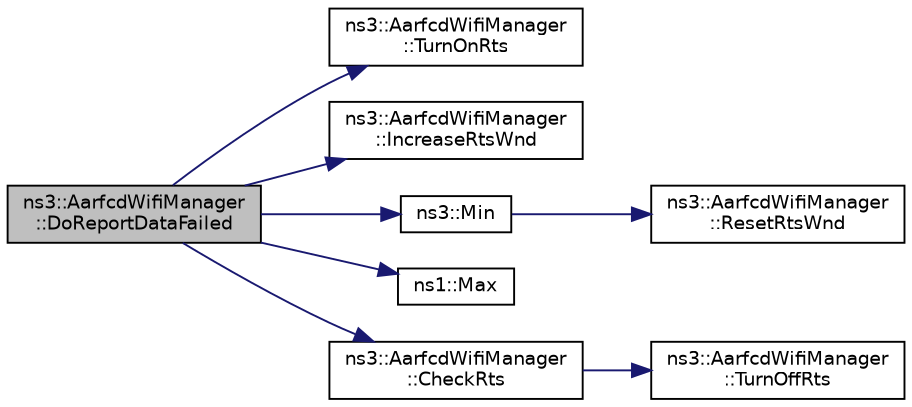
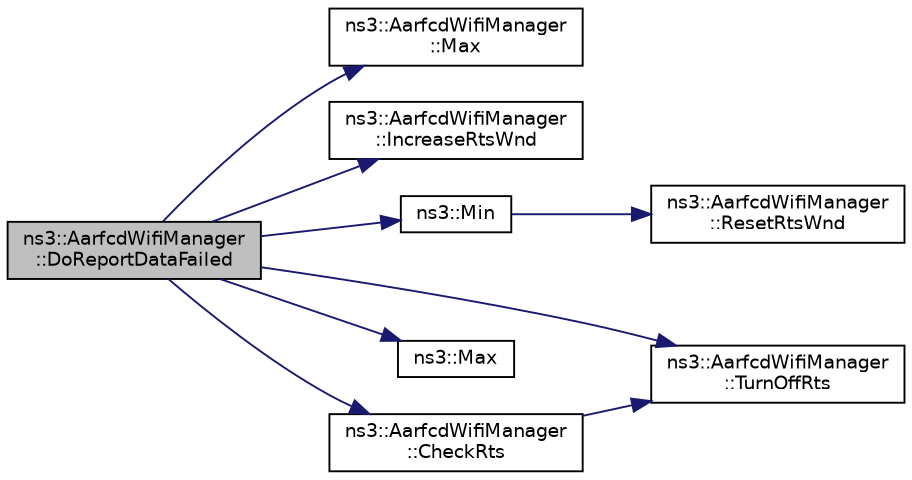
node "ns3::AarfcdWifiManager ::TurnOnRts": label "ns3::AarfcdWifiManager ::TurnOnRts" -> "ns3::AarfcdWifiManager ::Max"
node "ns1::Max": label "ns1::Max" -> "ns3::Max"
edge "ns3::AarfcdWifiManager ::DoReportDataFailed" -> "ns3::AarfcdWifiManager ::TurnOffRts": added
